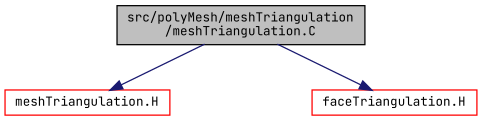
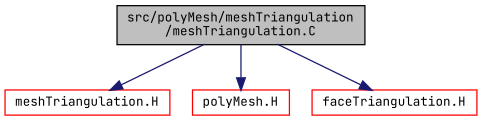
node "polyMesh.H": added
